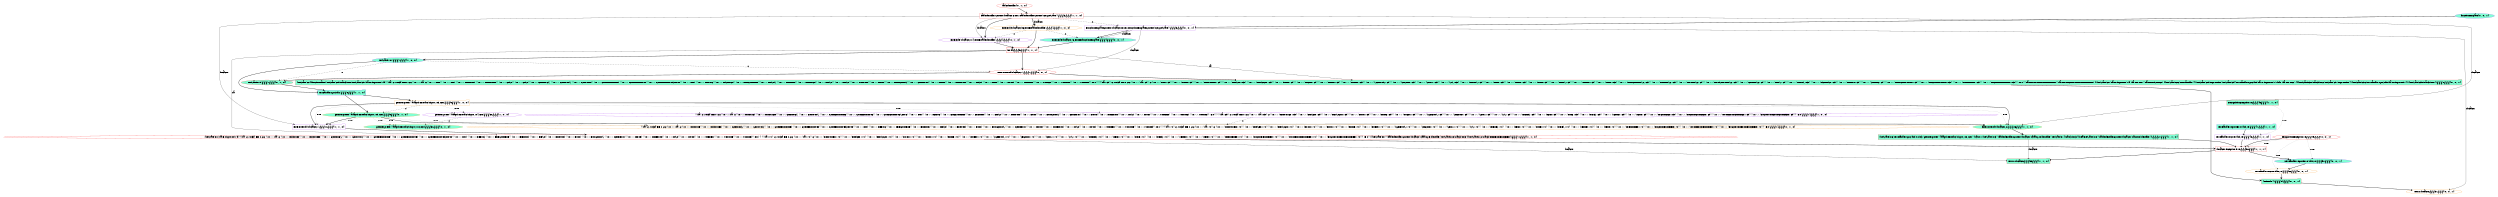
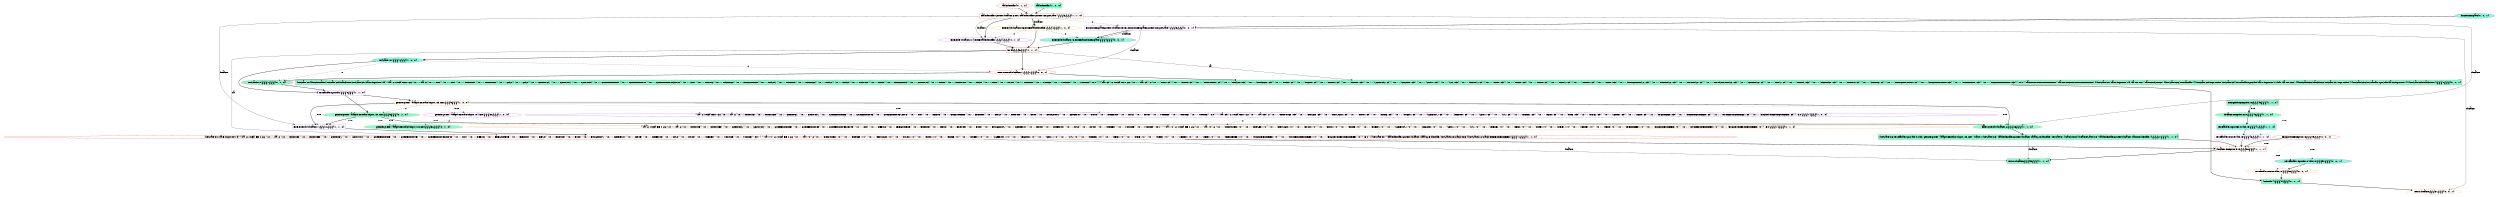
node "tableIdentifier['1', '0', '0']": added
node "_errHandler.sync(this)@@@8@@@['1', '1', '0']": fillcolor aquamarine -> white
node "_localctx.exception = re@@@46@@@['1', '1', '0']": added
edge "_errHandler.recover(this,re)@@@48@@@['1', '1', '0']" -> "_localctx.exception = re@@@50@@@['1', '1', '1']": arrowhead tee -> vee
edge "_localctx.exception = re@@@50@@@['1', '1', '1']" -> "_errHandler.reportError(this,re)@@@51@@@['0', '0', '1']": removed
